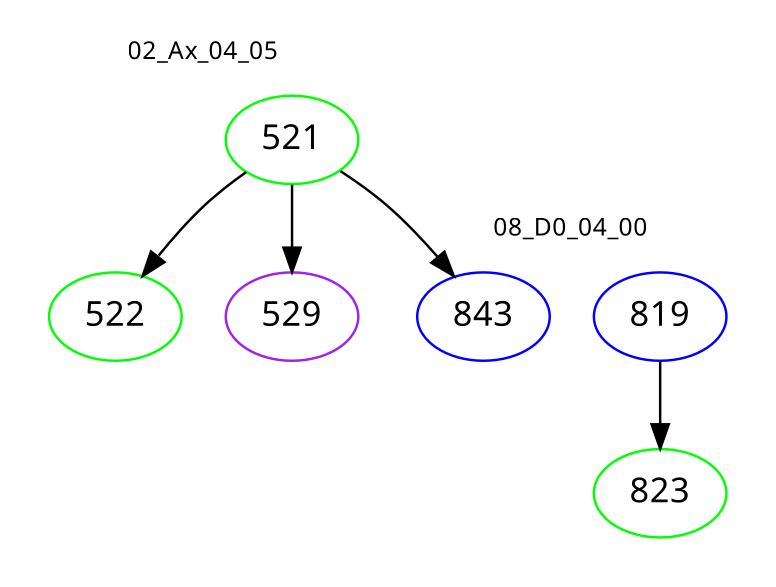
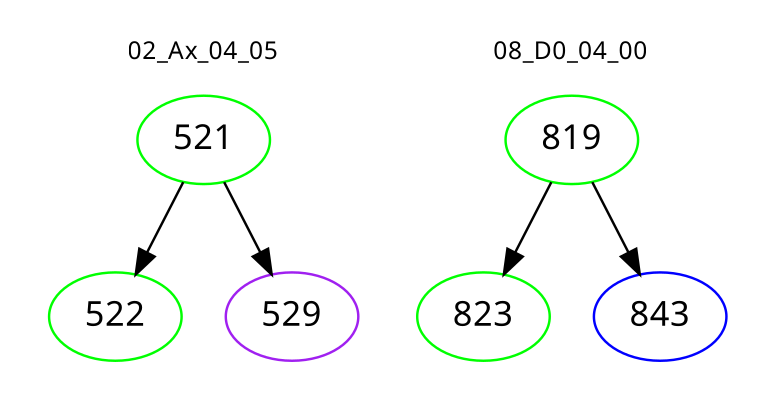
edge "521" -> "843": now "819" -> "843"
node "819": color blue -> green
